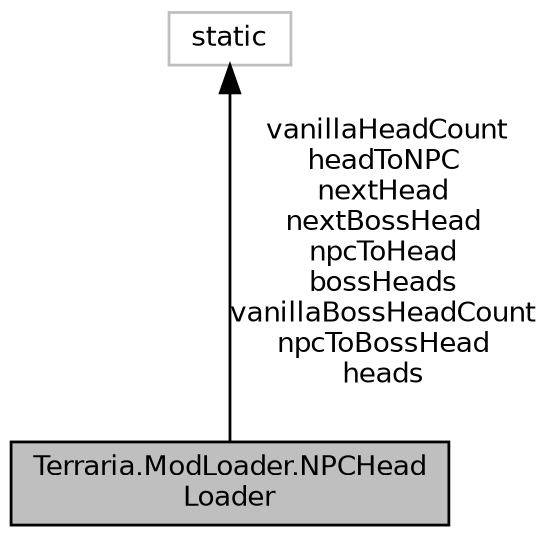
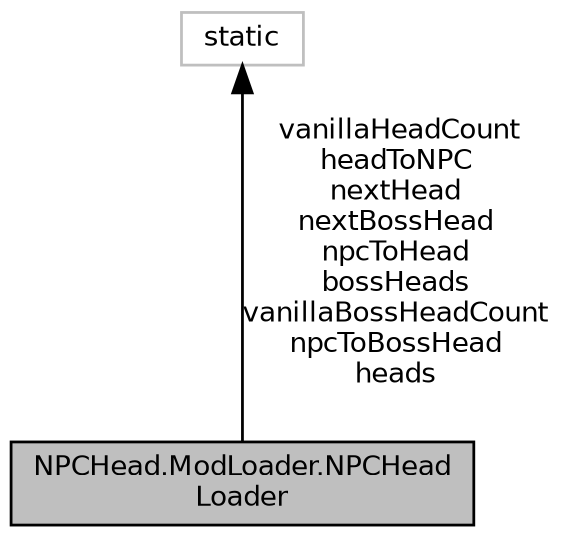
node "Terraria.ModLoader.NPCHead Loader": label "Terraria.ModLoader.NPCHead Loader" -> "NPCHead.ModLoader.NPCHead Loader"
